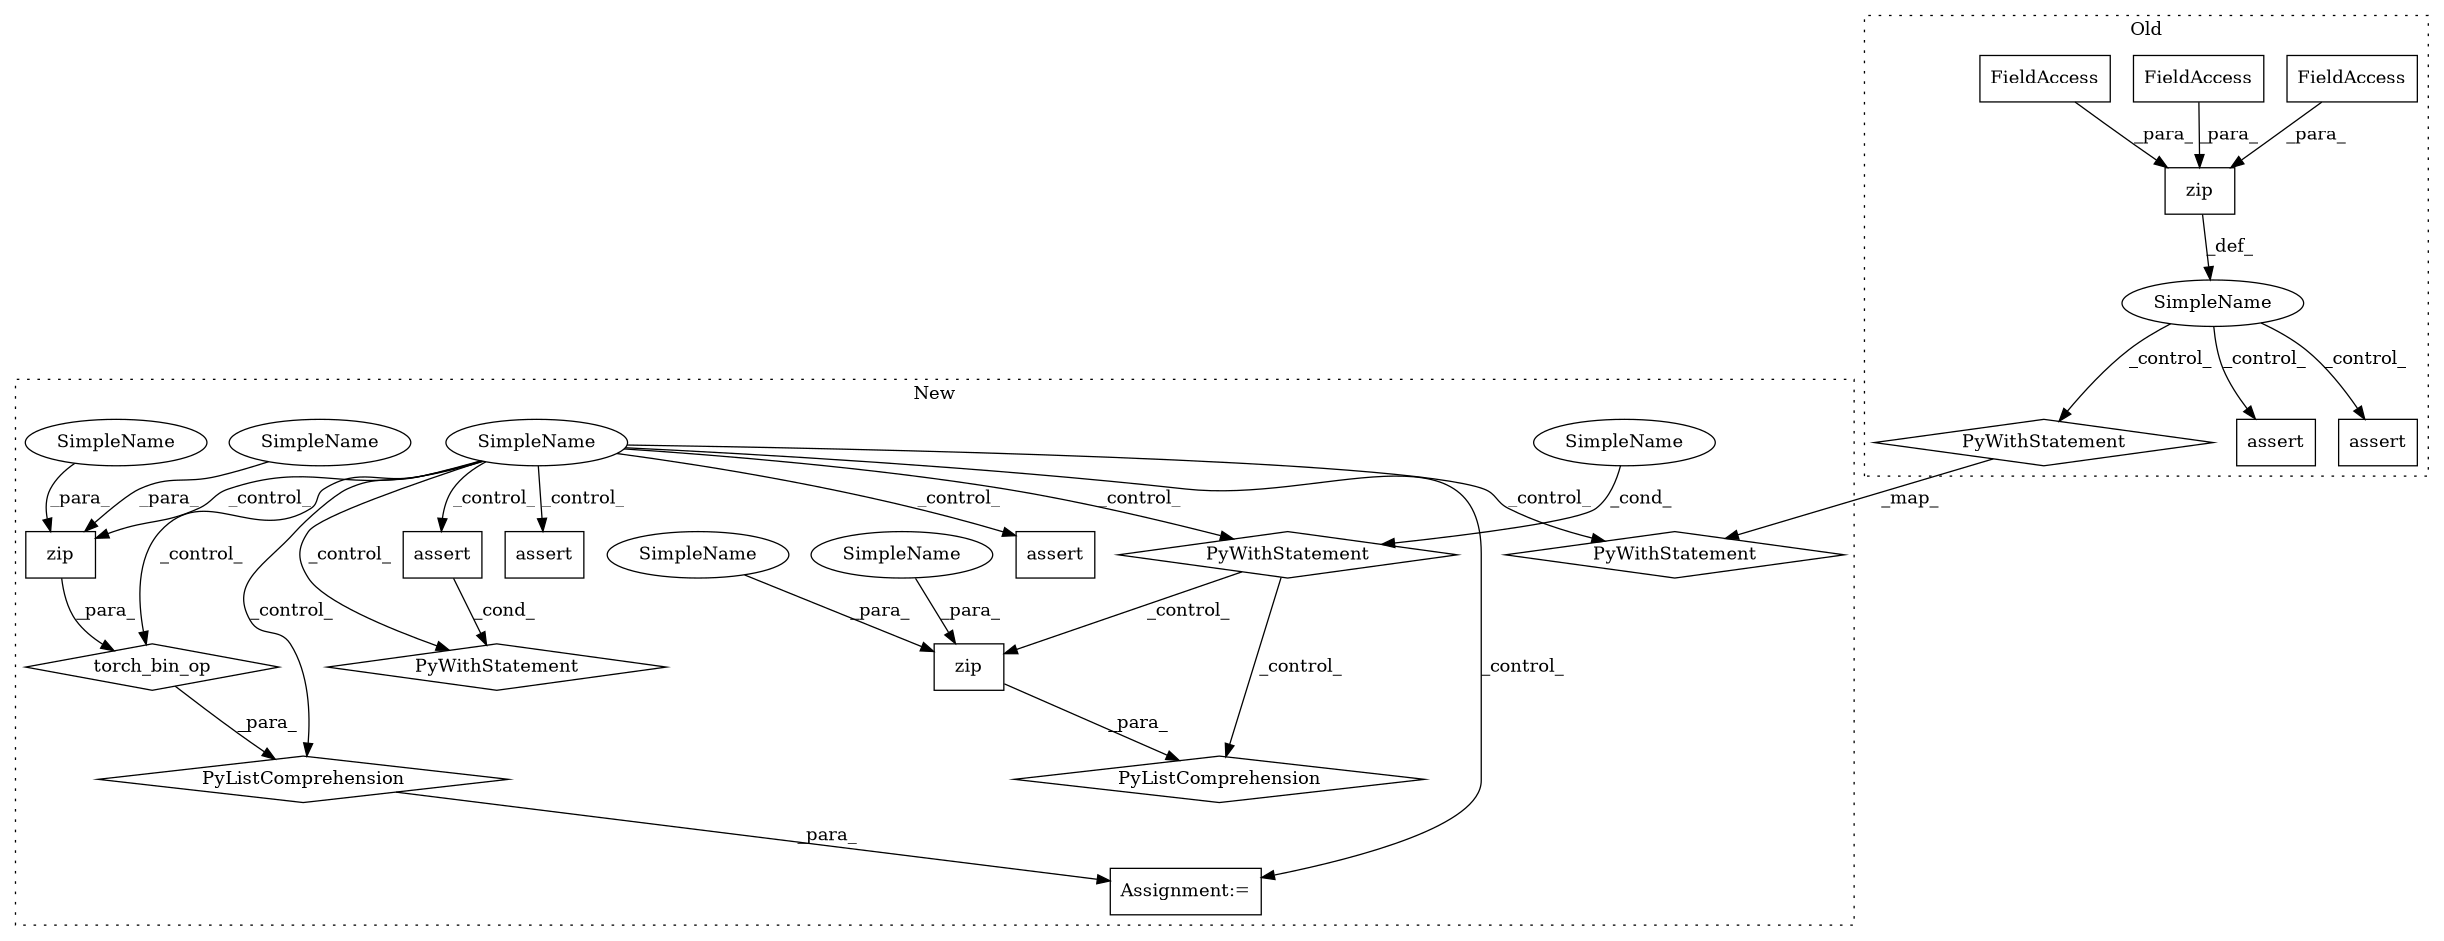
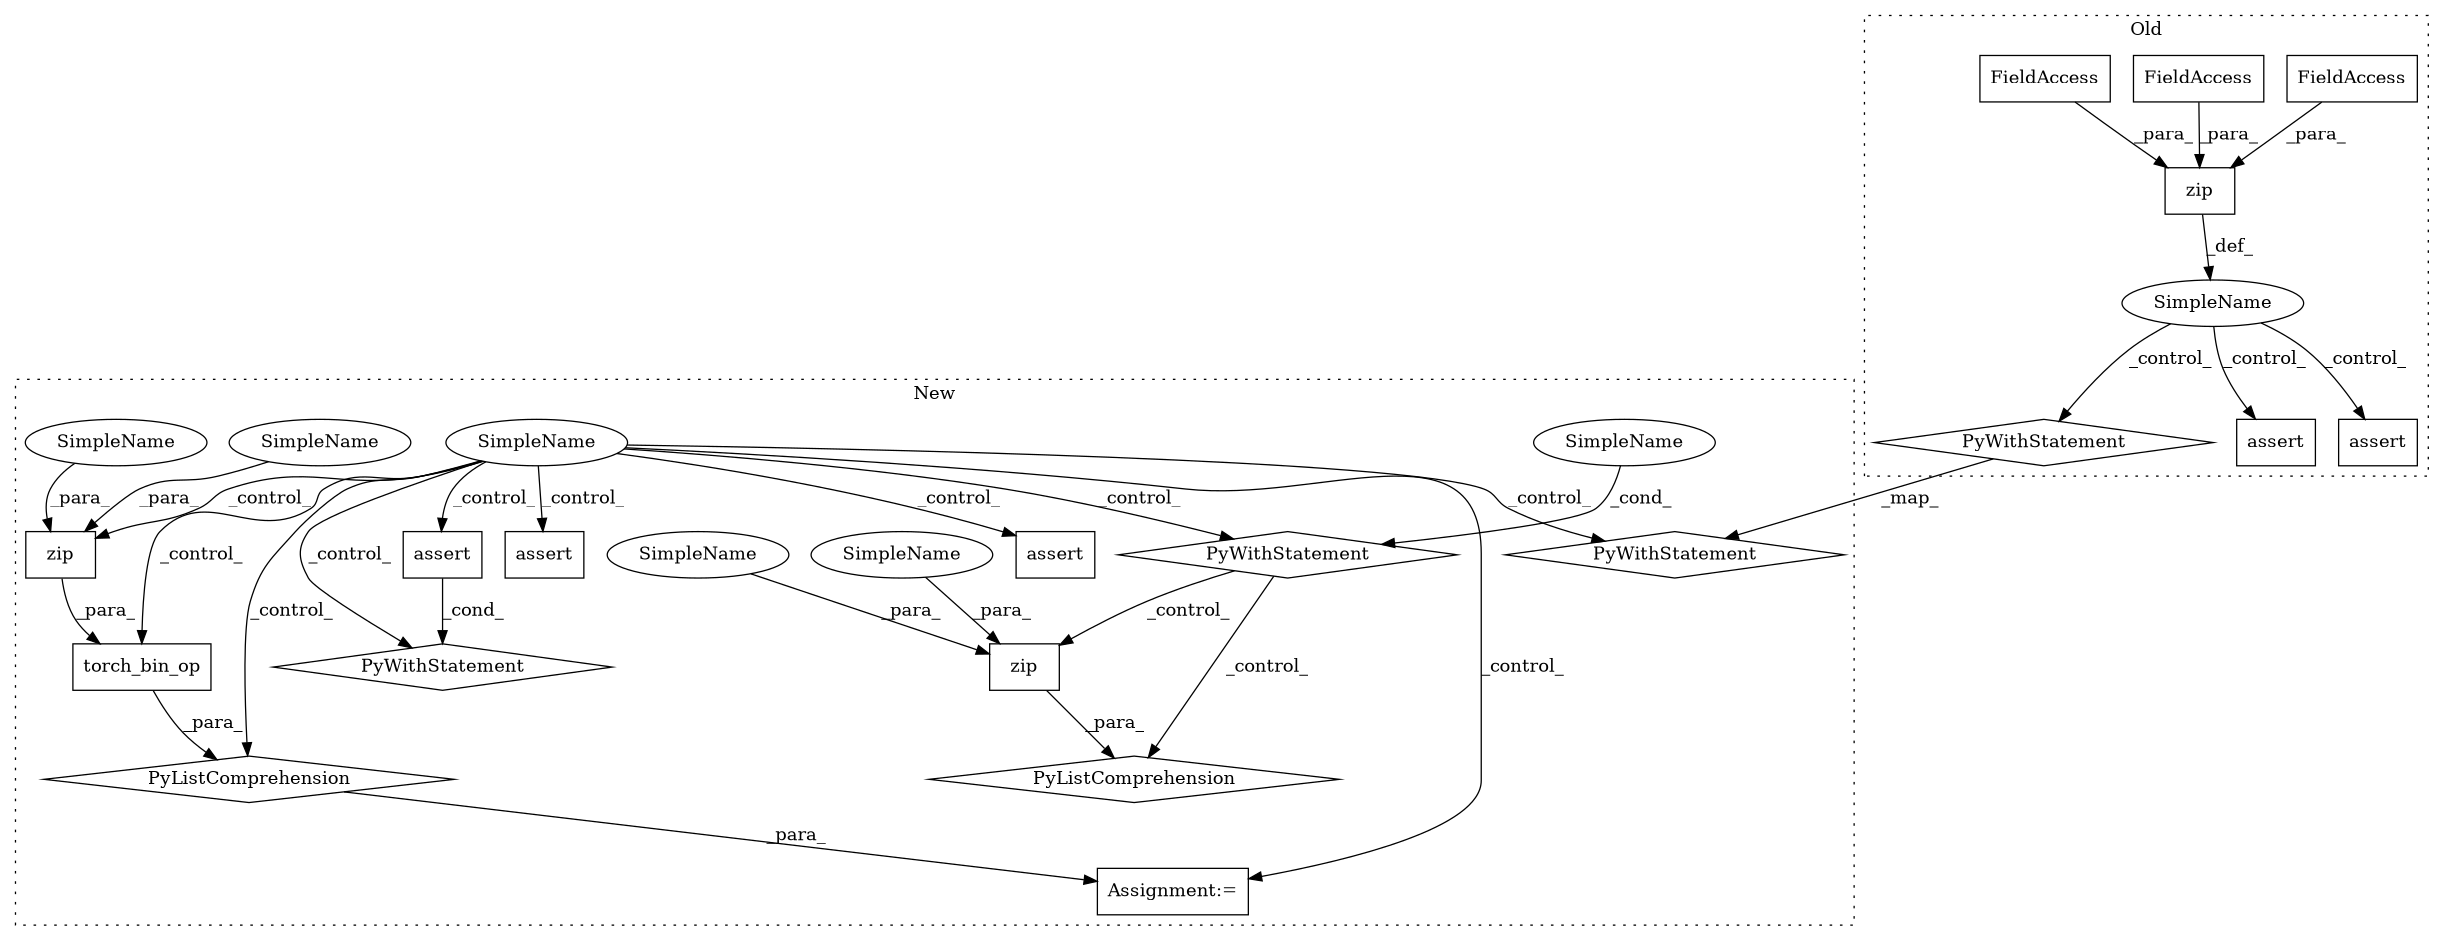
node "torch_bin_op": shape diamond -> box
